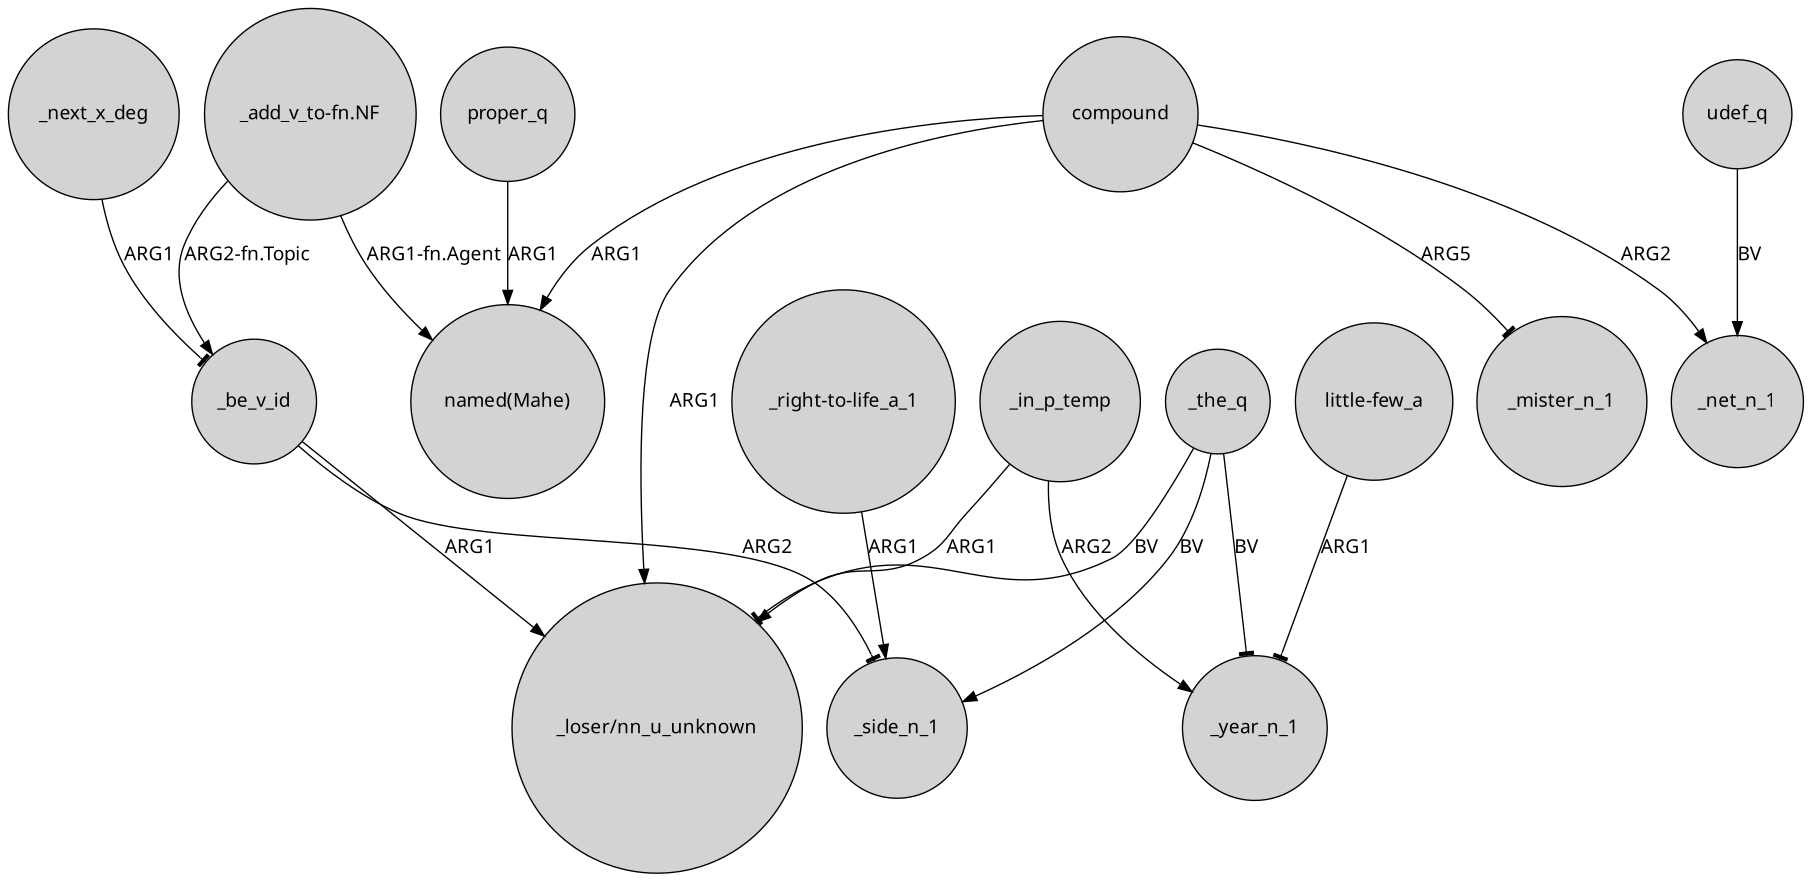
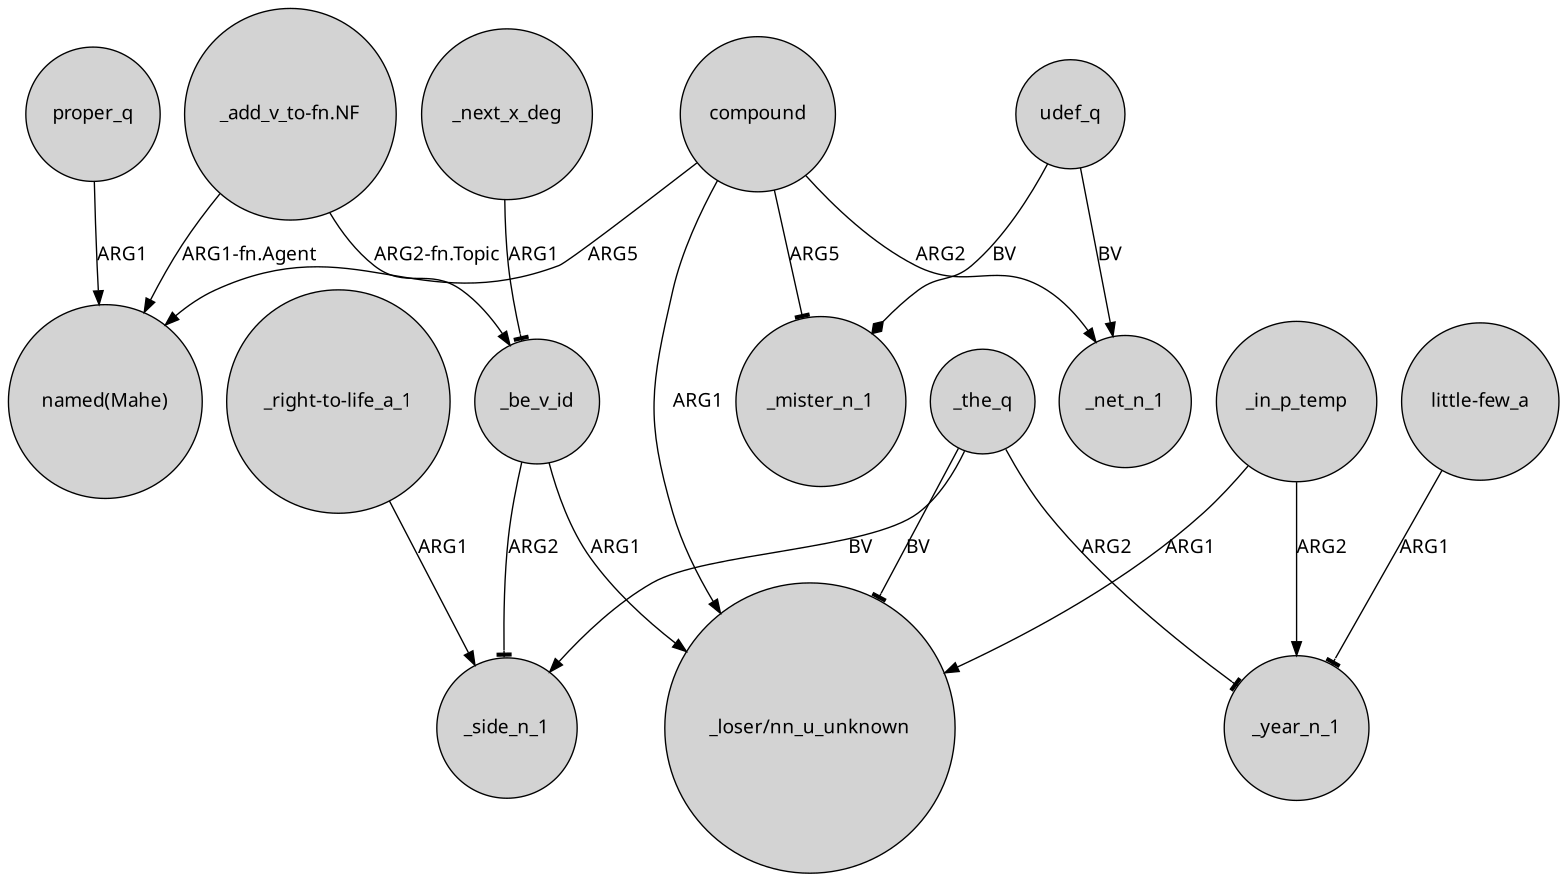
edge "compound" -> "named(Mahe)": label "ARG1" -> "ARG5"
edge "udef_q" -> "_mister_n_1": added, label "BV"
edge "_the_q" -> "_year_n_1": label "BV" -> "ARG2"
